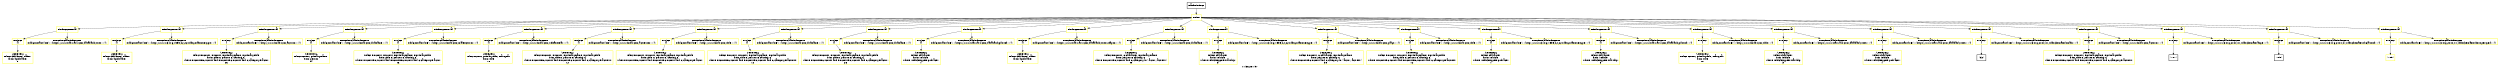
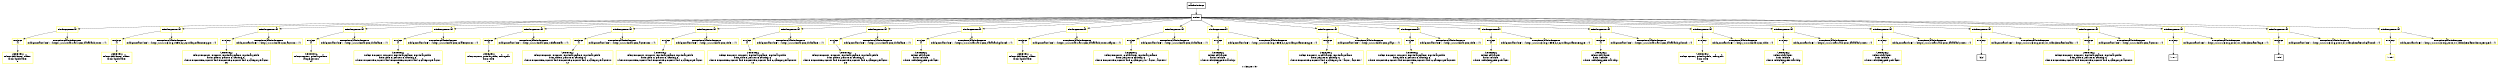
node "Union": color yellow -> black
node "SQLQuery select nconst, primaryName from person 24": label "SQLQuery select nconst, primaryName from person 24" -> "SQLQuery select nconst, primaryName range person 24"
